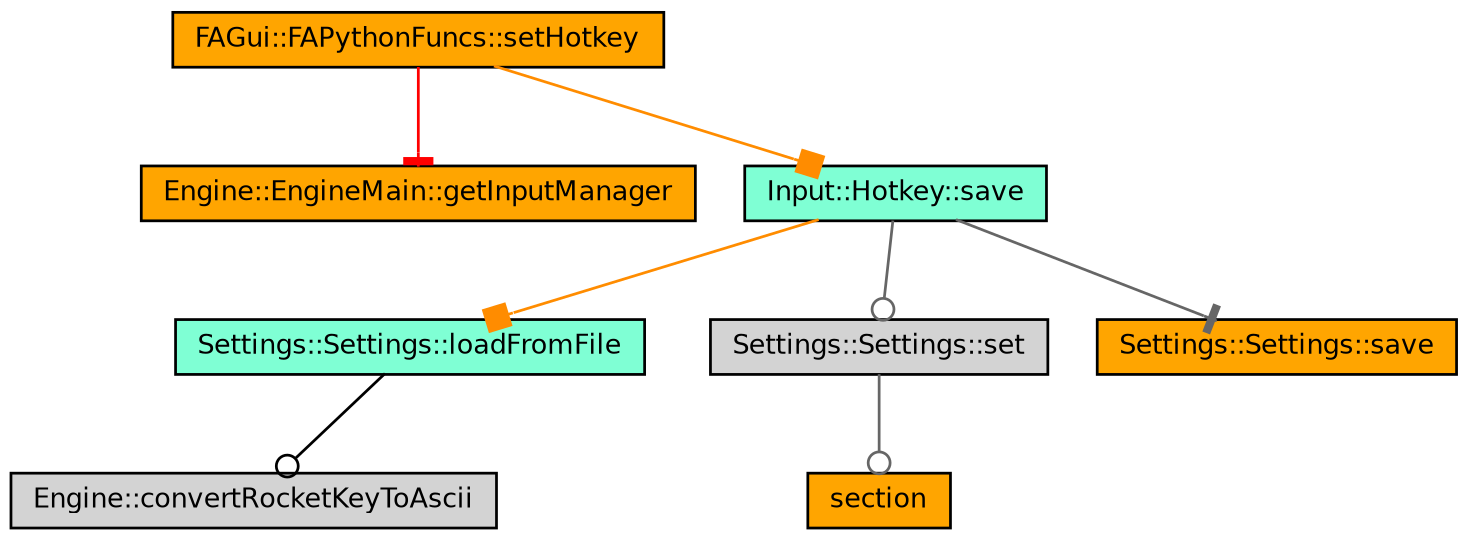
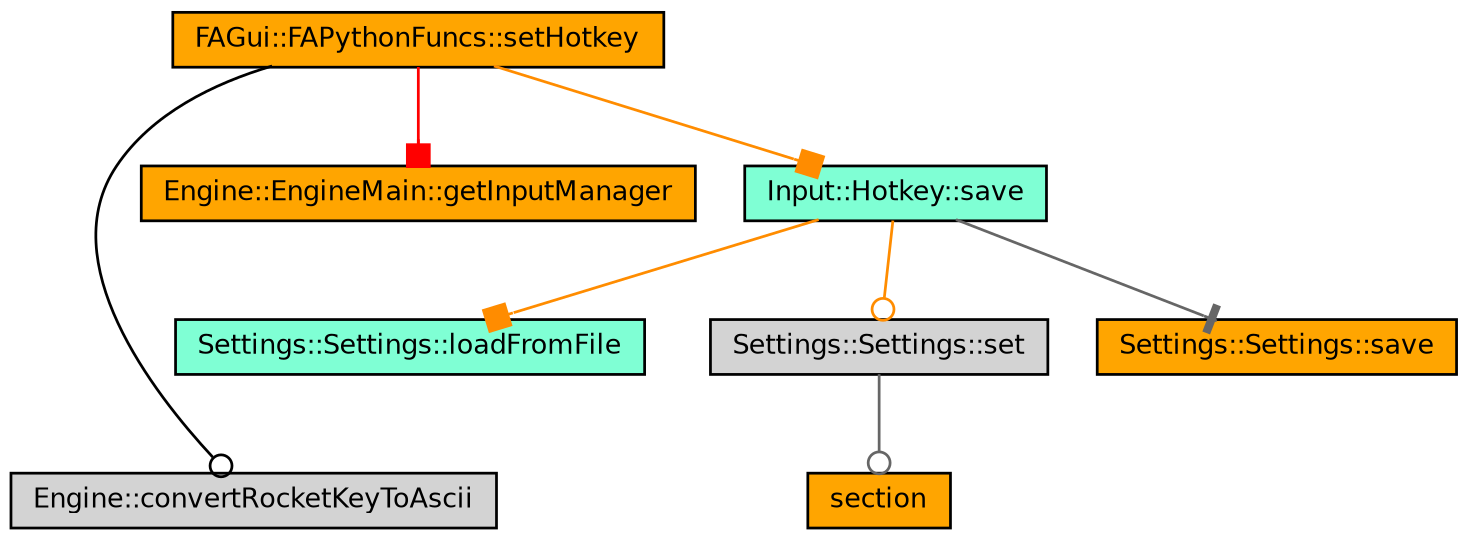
edge "FAGui::FAPythonFuncs::setHotkey" -> "Engine::EngineMain::getInputManager": arrowhead tee -> box
edge "Input::Hotkey::save" -> "Settings::Settings::set": color gray40 -> darkorange
edge "Settings::Settings::loadFromFile" -> "Engine::convertRocketKeyToAscii": now "FAGui::FAPythonFuncs::setHotkey" -> "Engine::convertRocketKeyToAscii"
